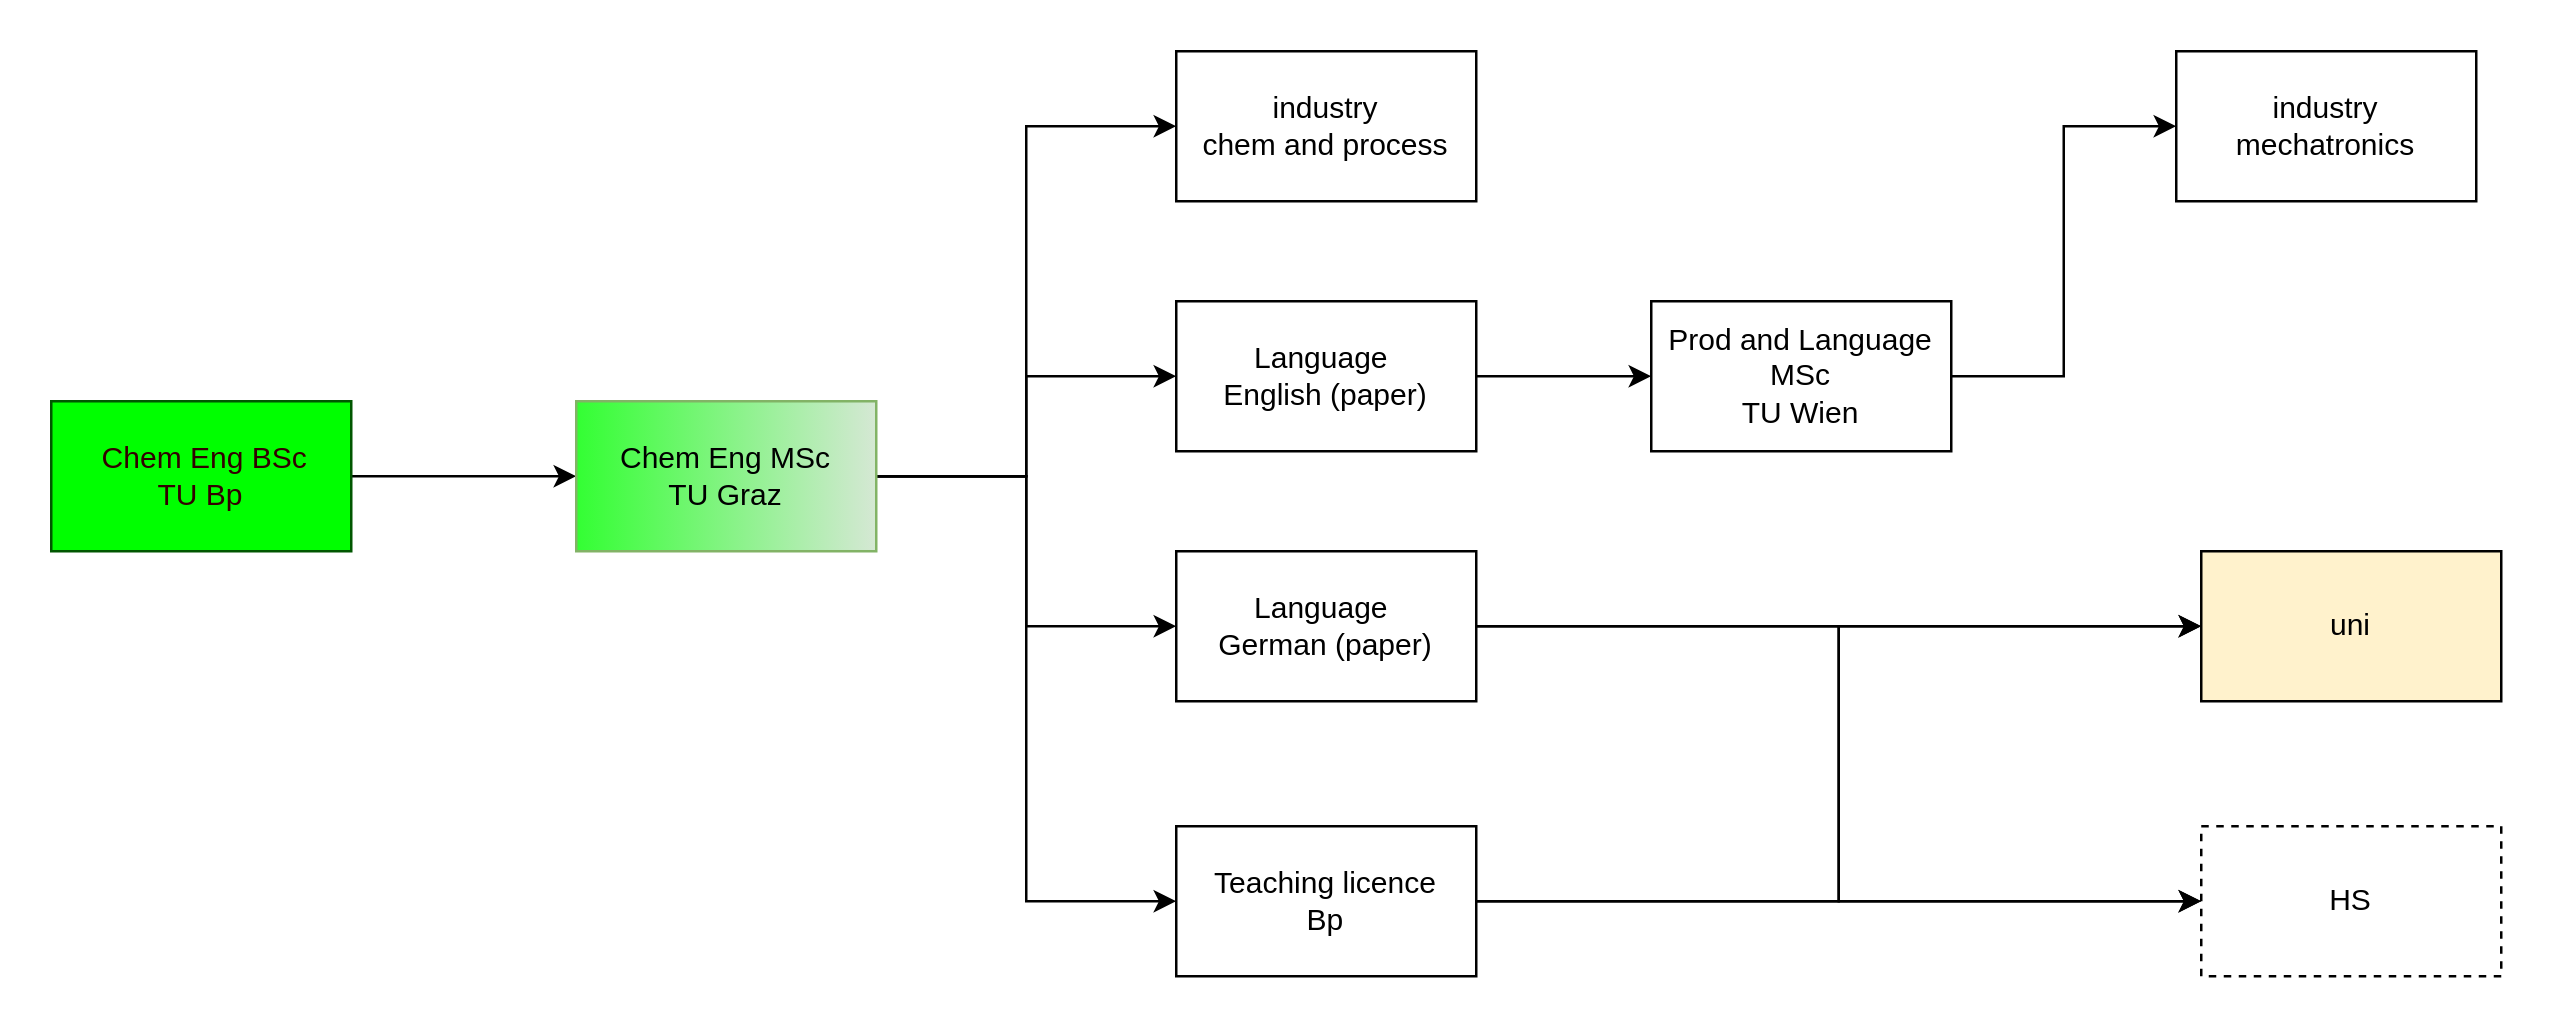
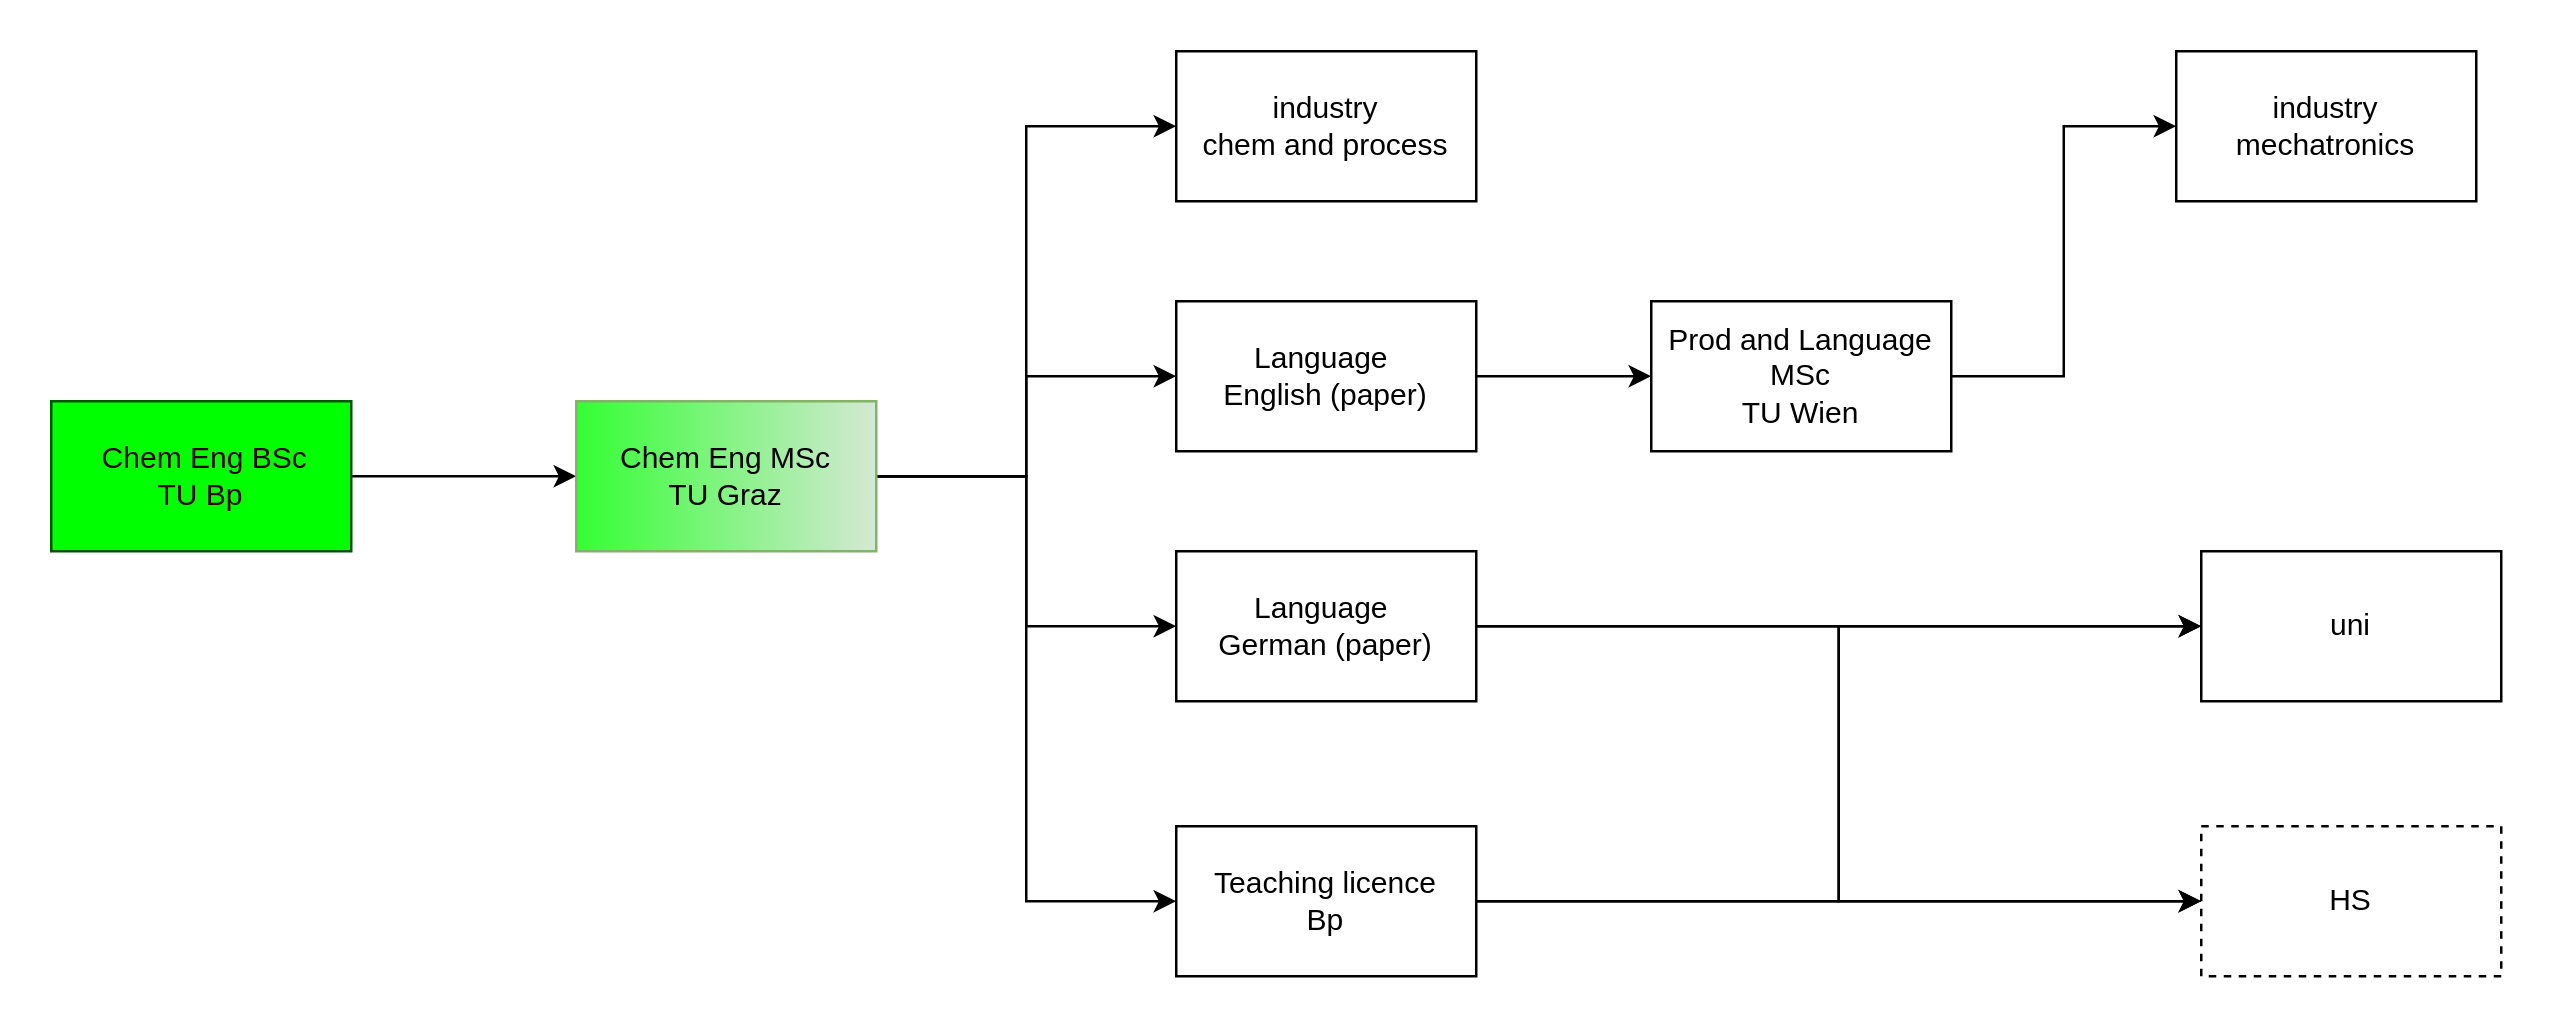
node "uni": fillcolor #fff2cc -> #ffffff
